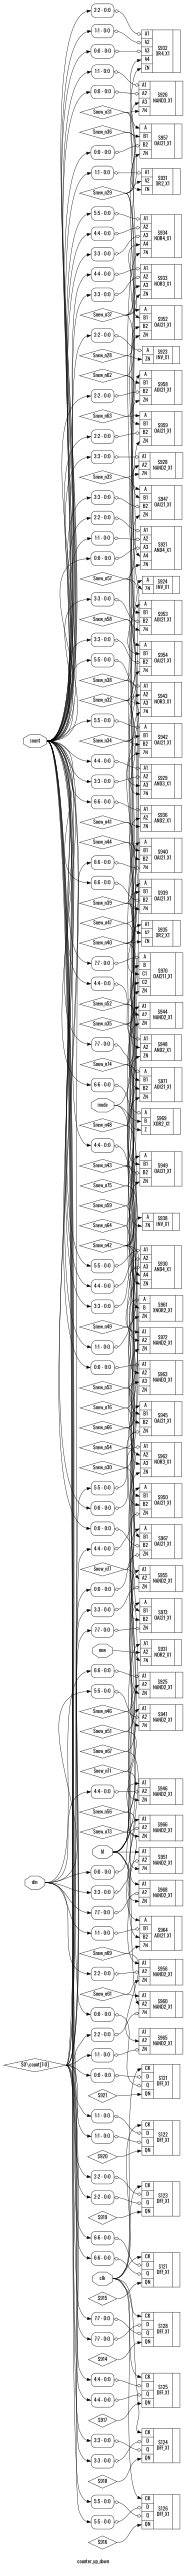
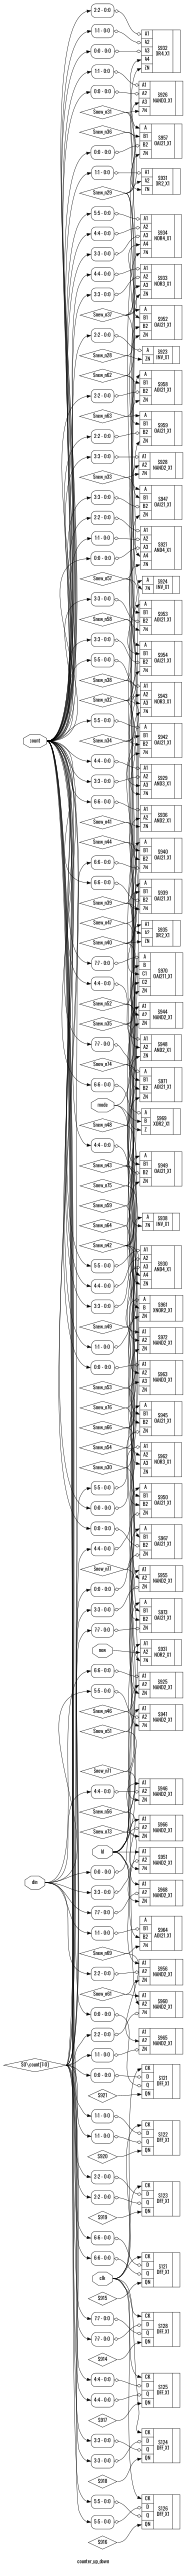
node "$new_n67": removed
